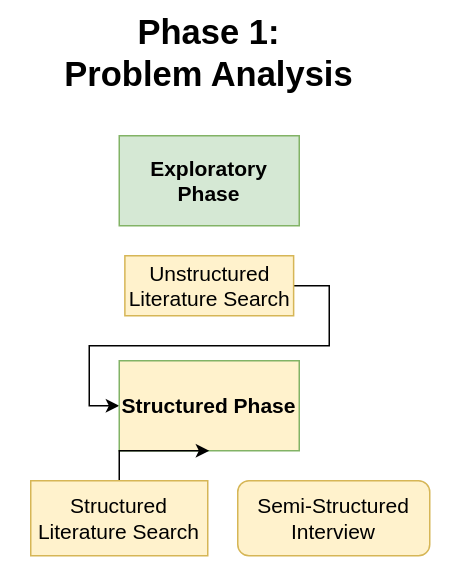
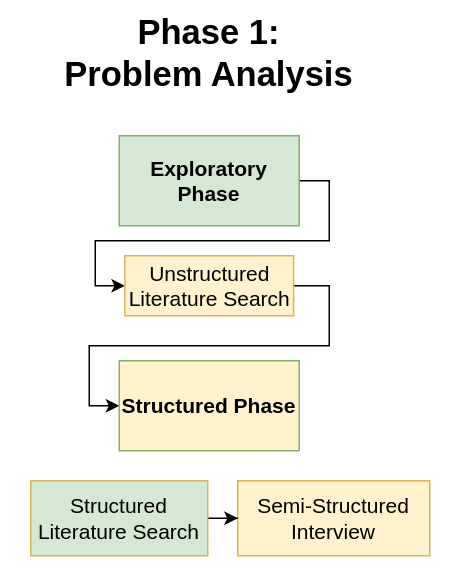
edge "Exploratory Phase" -> "Unstructured Literature Search": added
edge "Structured Literature Search" -> "Structured Phase": now "Structured Literature Search" -> "Semi-Structured Interview"
node "Structured Literature Search": fillcolor #fff2cc -> #d5e8d4
node "Semi-Structured Interview": shape rounded rectangle -> rectangle
